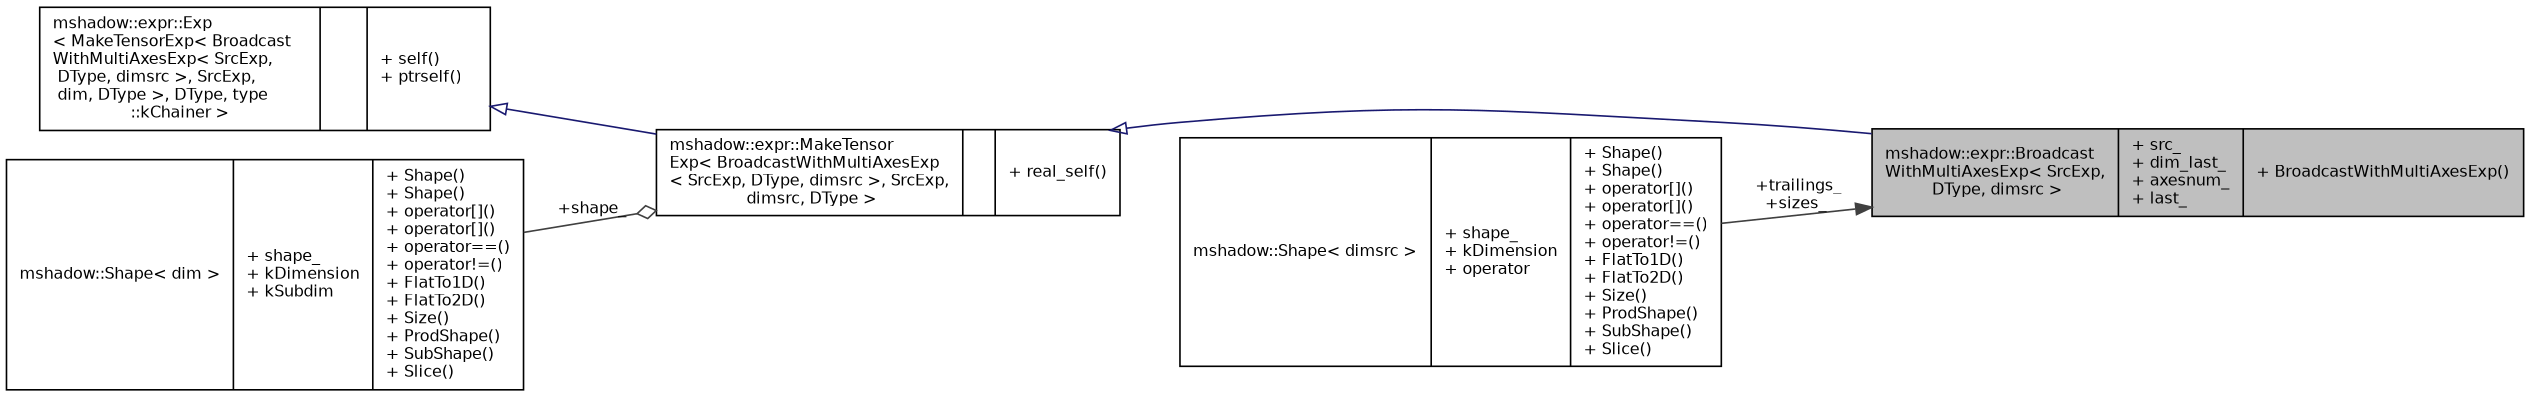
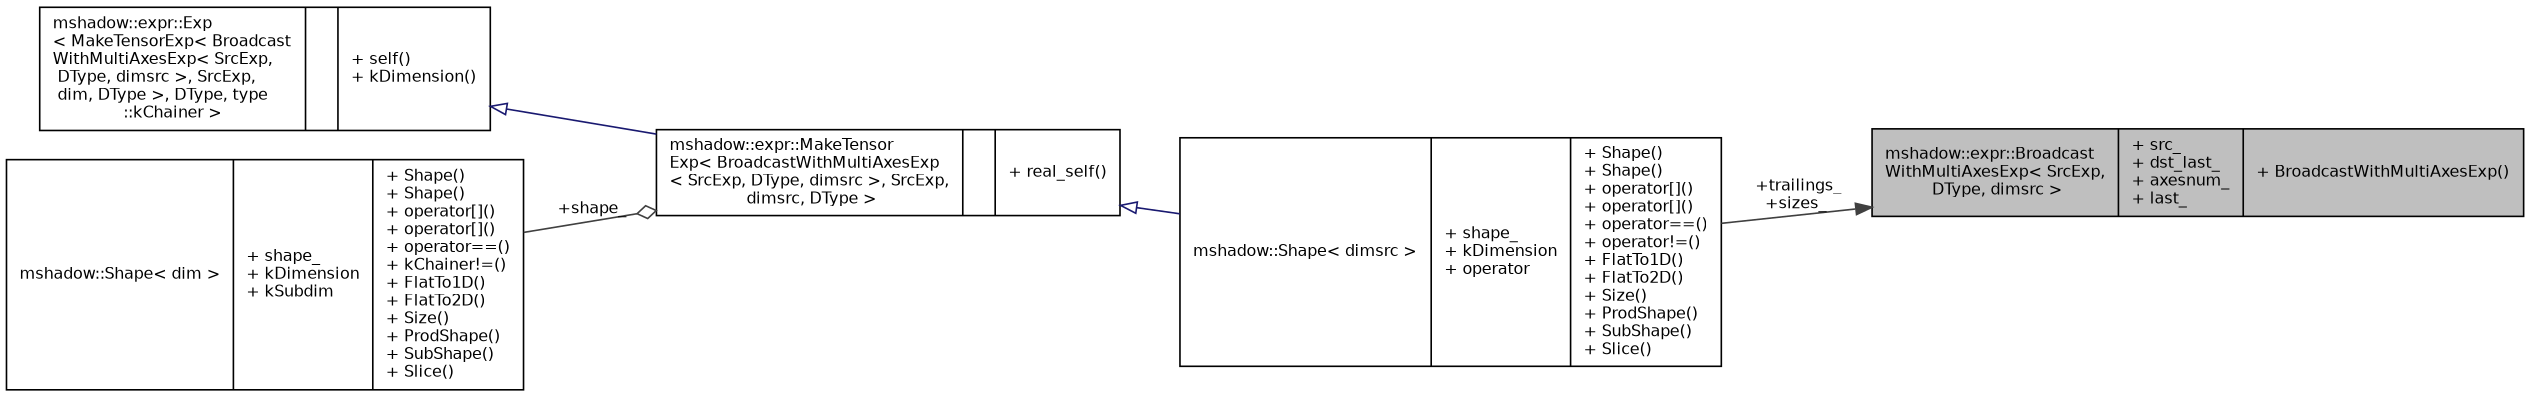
node "mshadow::expr::Exp": text "+ ptrself()" -> "+ kDimension()"
edge "mshadow::expr::Broadcast" -> "mshadow::expr::MakeTensor": now "mshadow::Shape< dimsrc >" -> "mshadow::expr::MakeTensor"
node "mshadow::expr::Broadcast": text "+ dim_last_" -> "+ dst_last_"
node "mshadow::Shape< dim >": text "+ operator!=()" -> "+ kChainer!=()"
